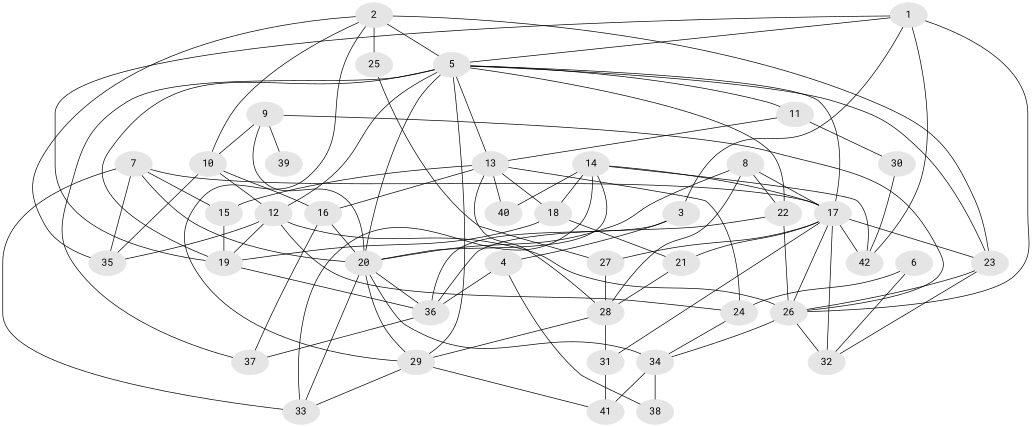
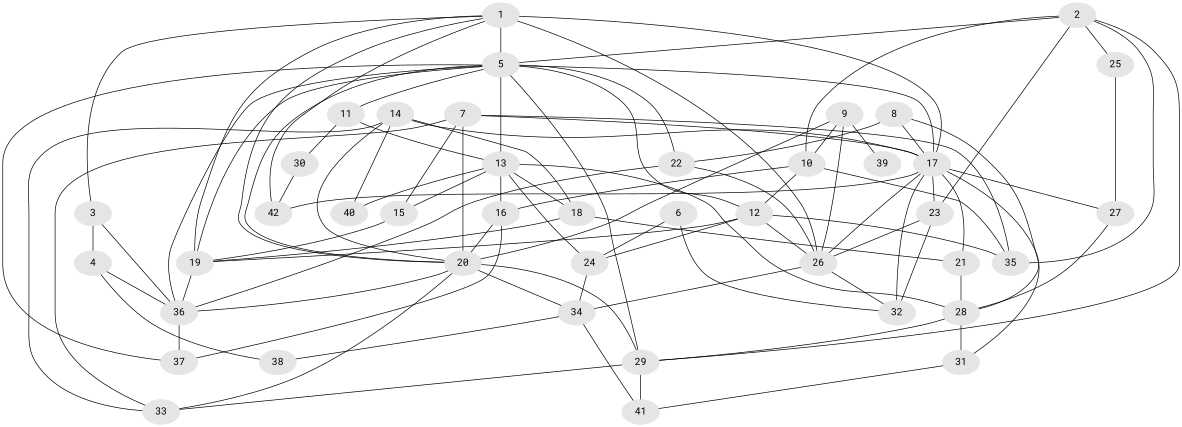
edge "1" -- "17": added
edge "5" -- "23": now "5" -- "36"
edge "14" -- "42": removed
edge "8" -- "20": now "1" -- "20"
